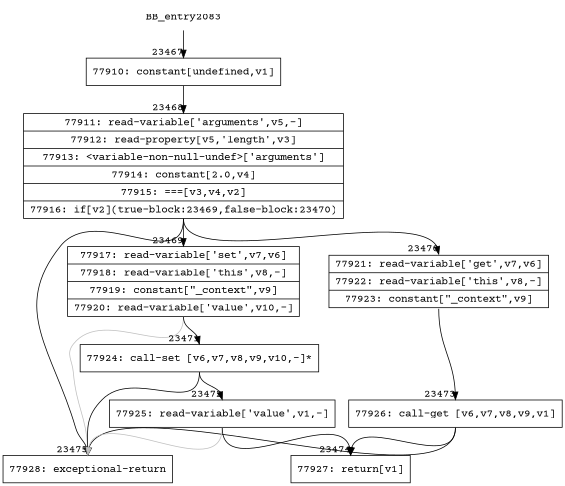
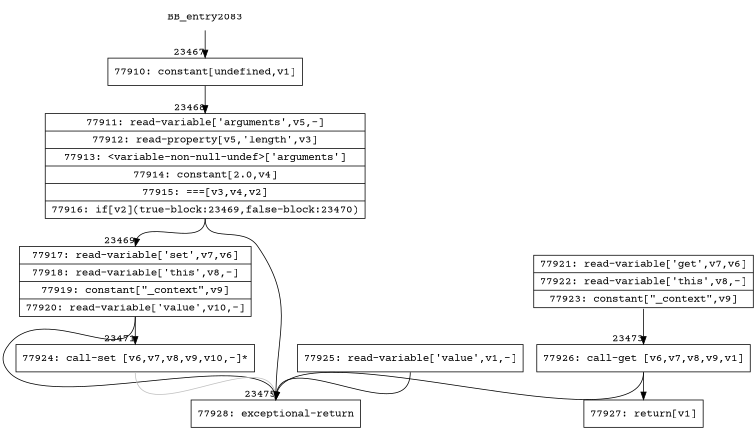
edge "77911: read-variable['arguments',v5,-]" -> "77921: read-variable['get',v7,v6]": removed
edge "77917: read-variable['set',v7,v6]" -> "77928: exceptional-return": color gray -> black
edge "77924: call-set [v6,v7,v8,v9,v10,-]*" -> "77925: read-variable['value',v1,-]": removed
edge "77924: call-set [v6,v7,v8,v9,v10,-]*" -> "77928: exceptional-return": color black -> gray
edge "77925: read-variable['value',v1,-]" -> "77927: return[v1]": removed
edge "77925: read-variable['value',v1,-]" -> "77928: exceptional-return": color gray -> black
